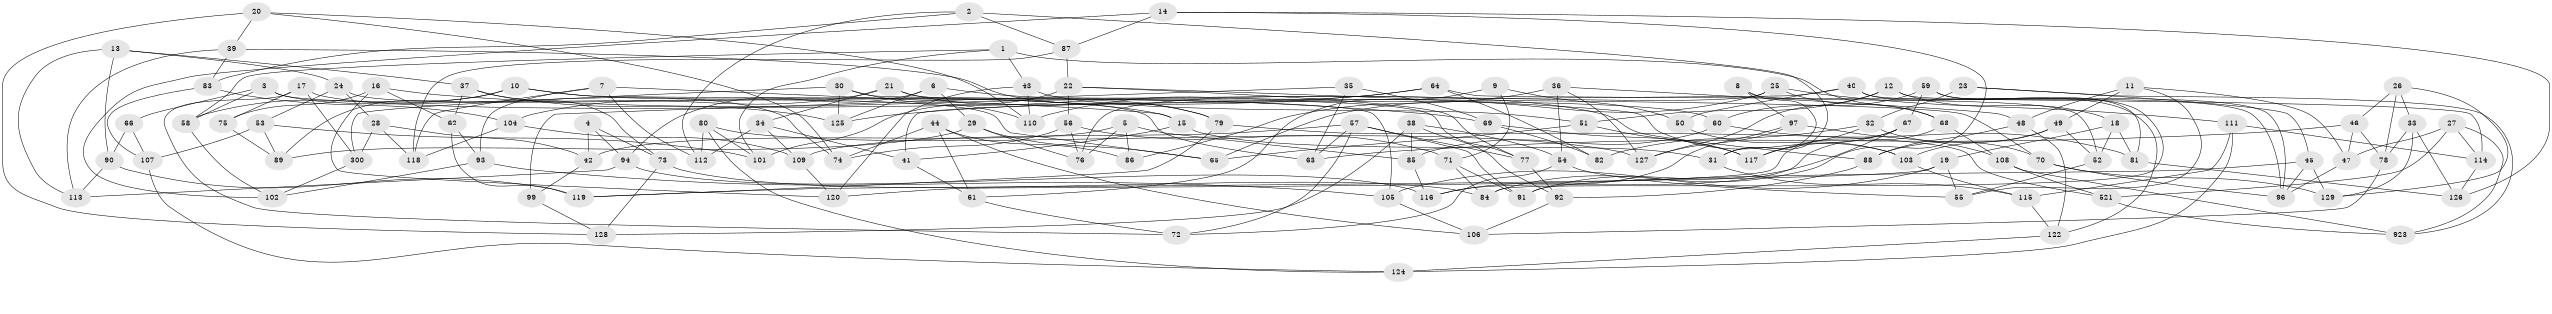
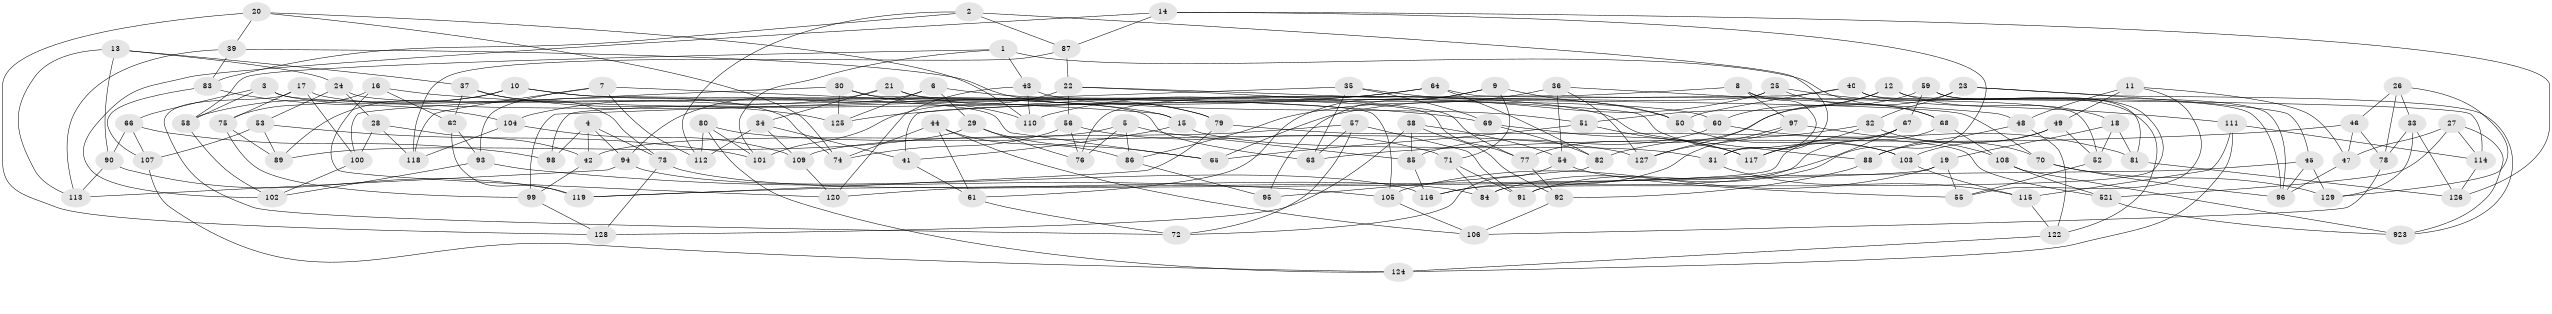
edge "35" -- "50": added
edge "57" -- "77": now "23" -- "77"
node "300": label "300" -> "100"
node "98": added
edge "75" -- "99": added
node "95": added
